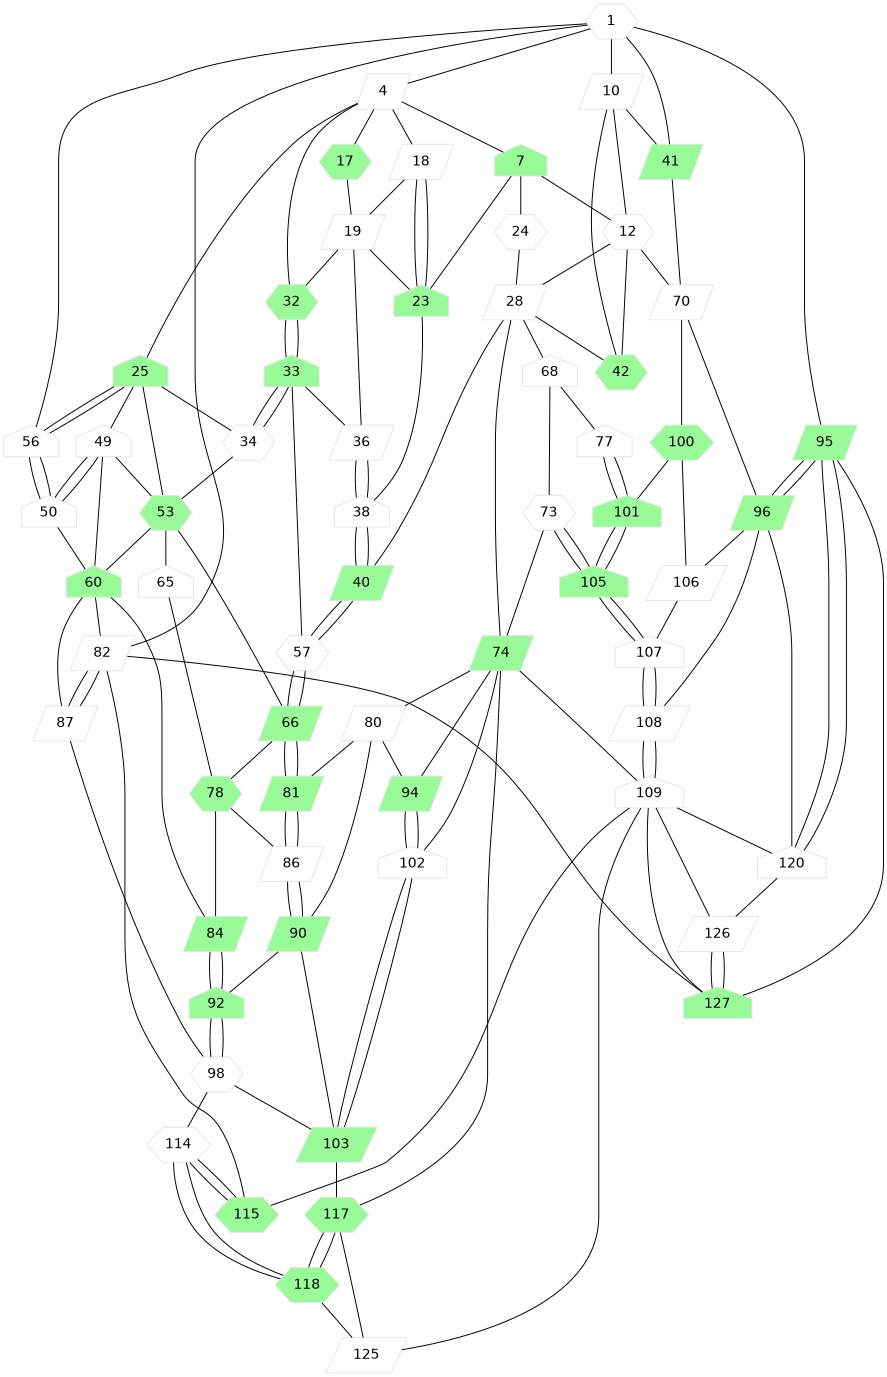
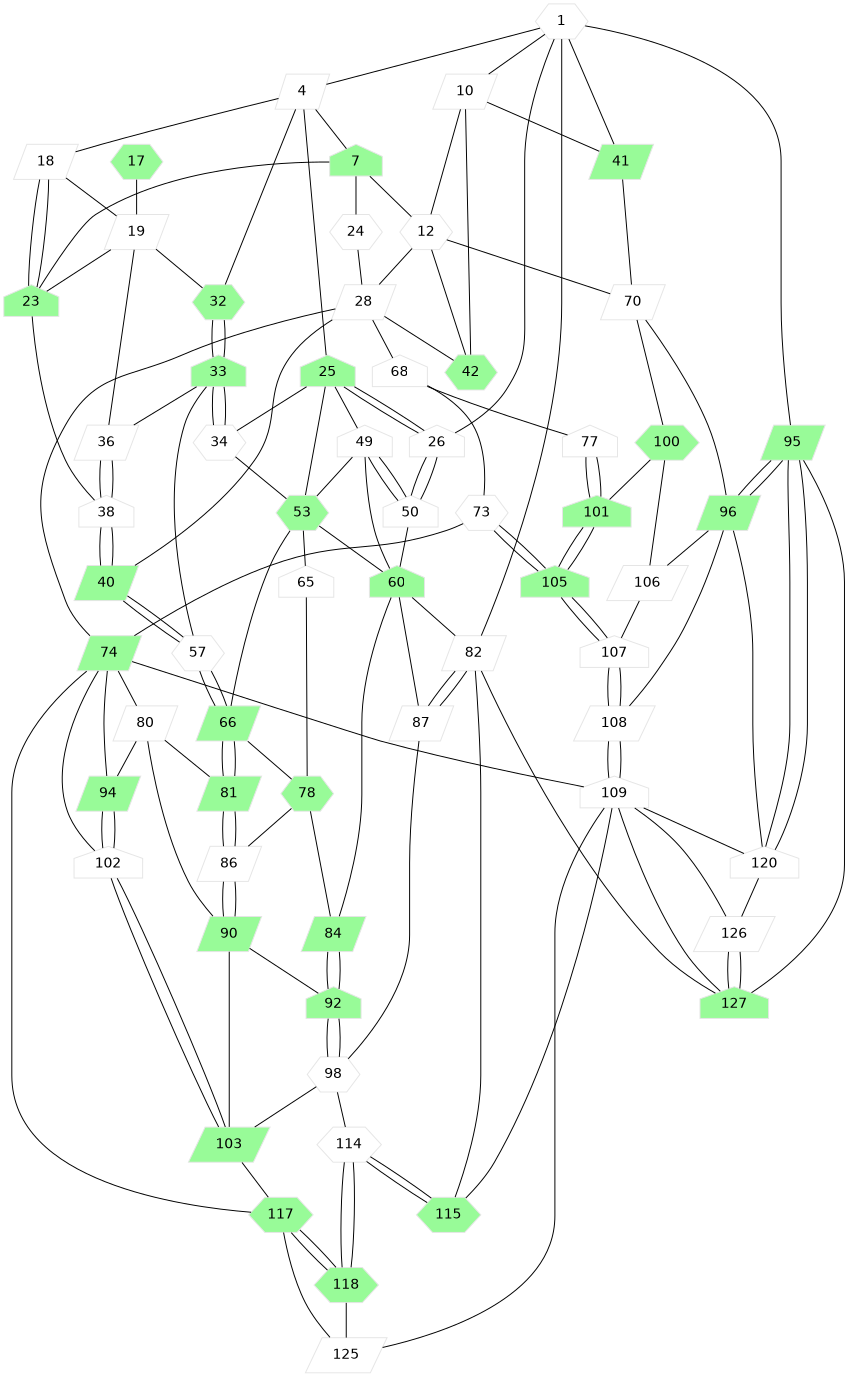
edge "4" -- "17": removed
node "56": label "56" -> "26"
